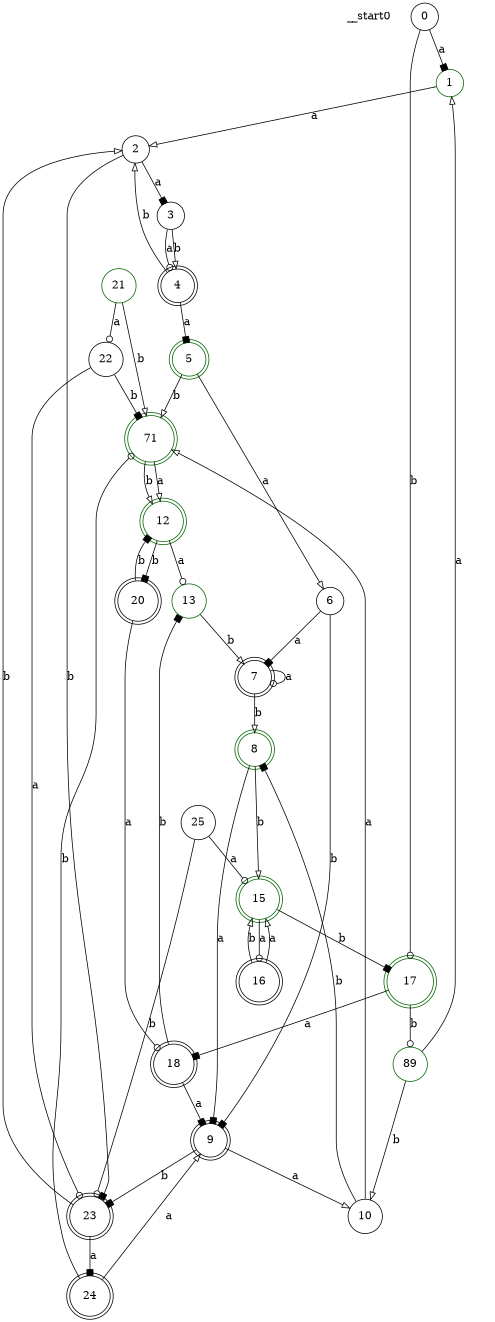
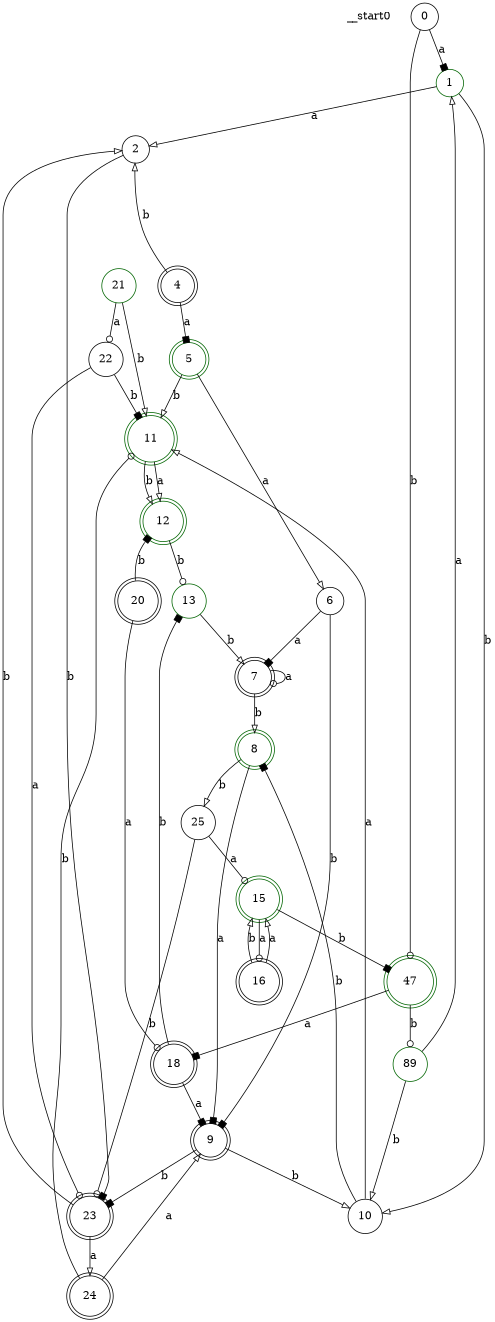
node "3": removed
node "71": label "71" -> "11"
edge "12" -> "20": removed, label "b"
edge "12" -> "13": label "a" -> "b"
edge "1" -> "10": added, label "b"
edge "8" -> "15": now "8" -> "25"
node "17": label "17" -> "47"
edge "9" -> "10": label "a" -> "b"
edge "23" -> "24": arrowhead box -> onormal
